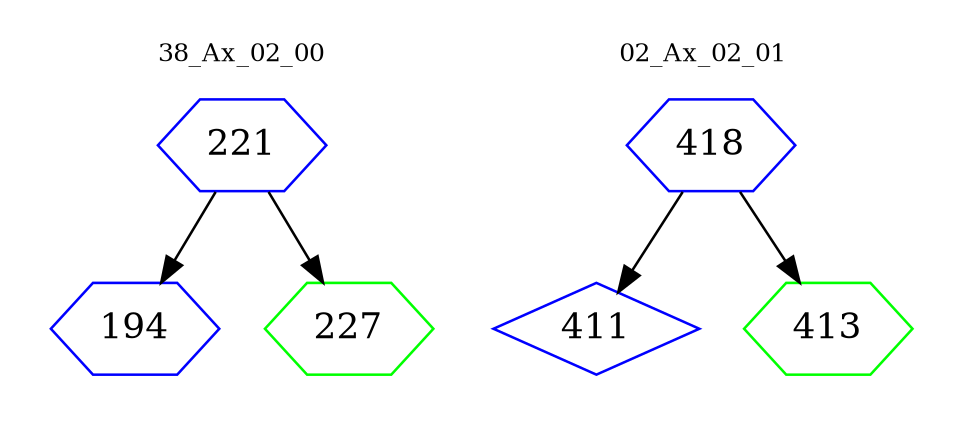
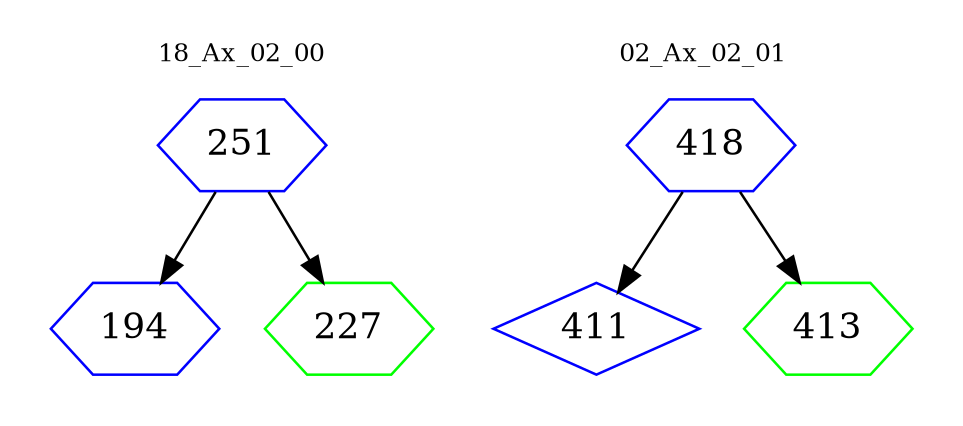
cluster "38_Ax_02_00": label "38_Ax_02_00" -> "18_Ax_02_00"
node "221": label "221" -> "251"
